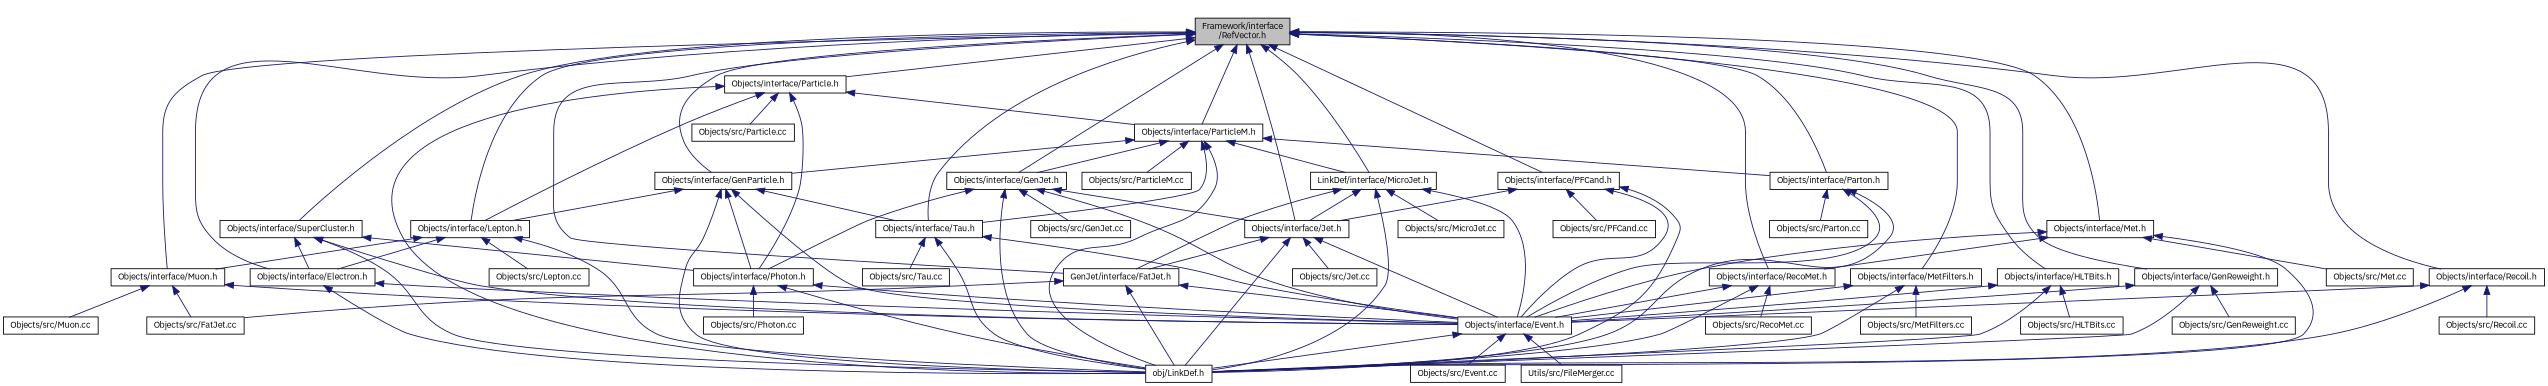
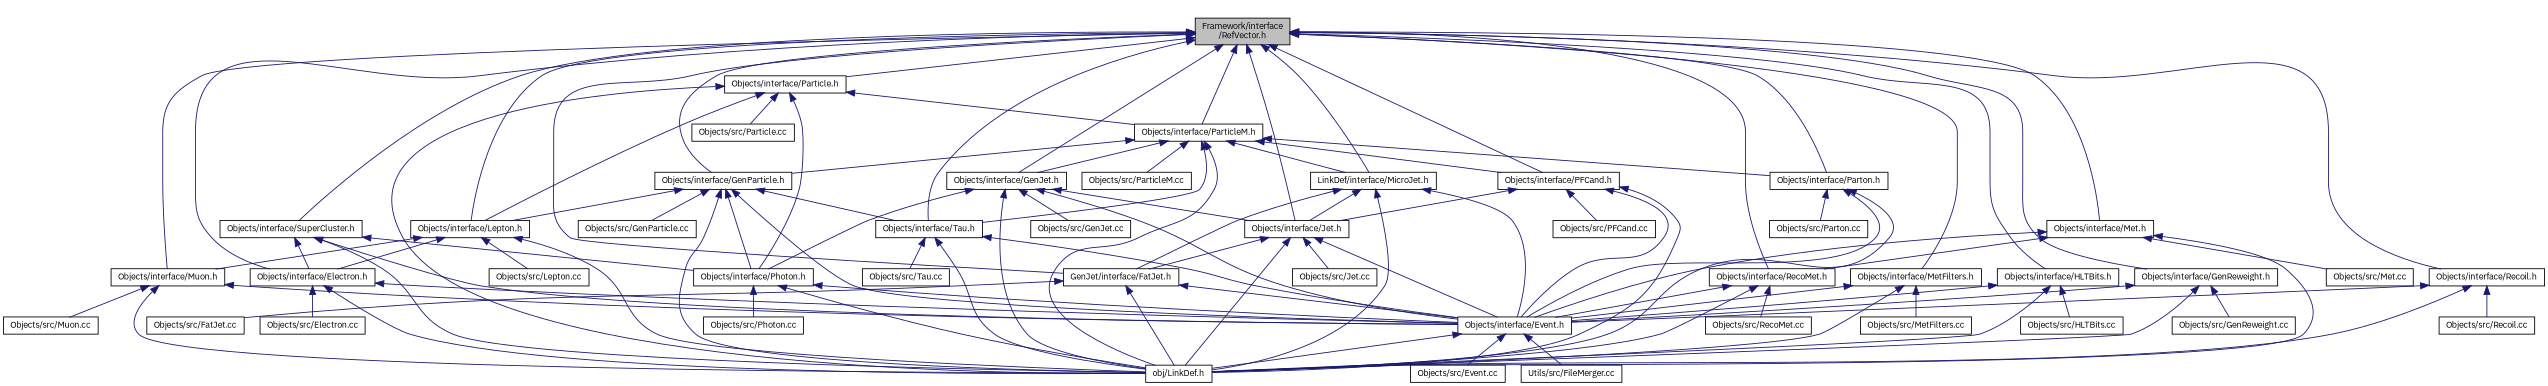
edge "Objects/interface/PFCand.h" -> "Objects/interface/ParticleM.h": added
node "Objects/src/GenParticle.cc": added
node "Objects/src/MicroJet.cc": removed
edge "Objects/src/FatJet.cc" -> "Objects/interface/Muon.h": now "obj/LinkDef.h" -> "Objects/interface/Muon.h"
node "Objects/src/Electron.cc": added
